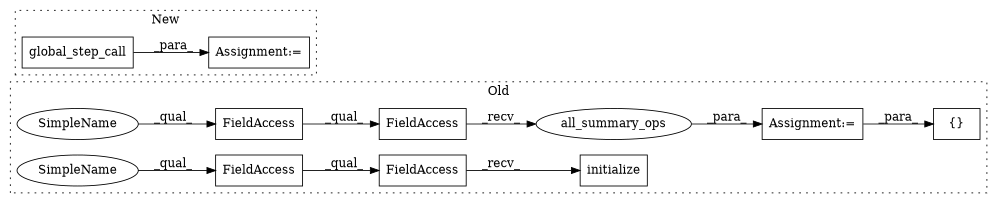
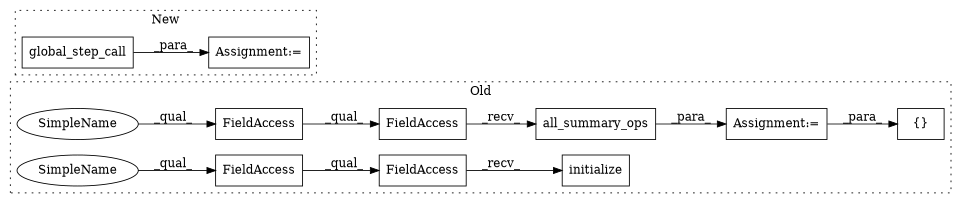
node "all_summary_ops": shape ellipse -> box
